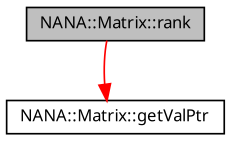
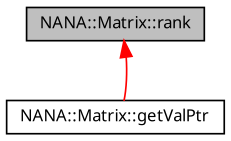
edge "NANA::Matrix::rank" -> "NANA::Matrix::getValPtr": reversed
